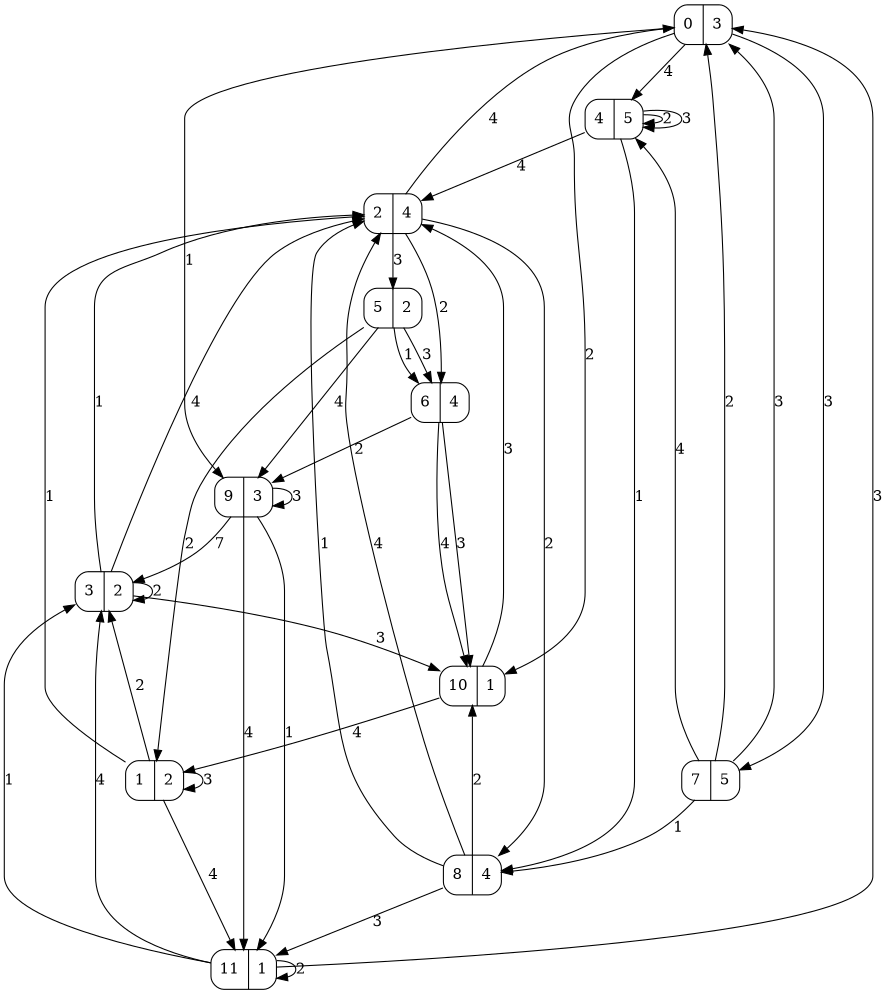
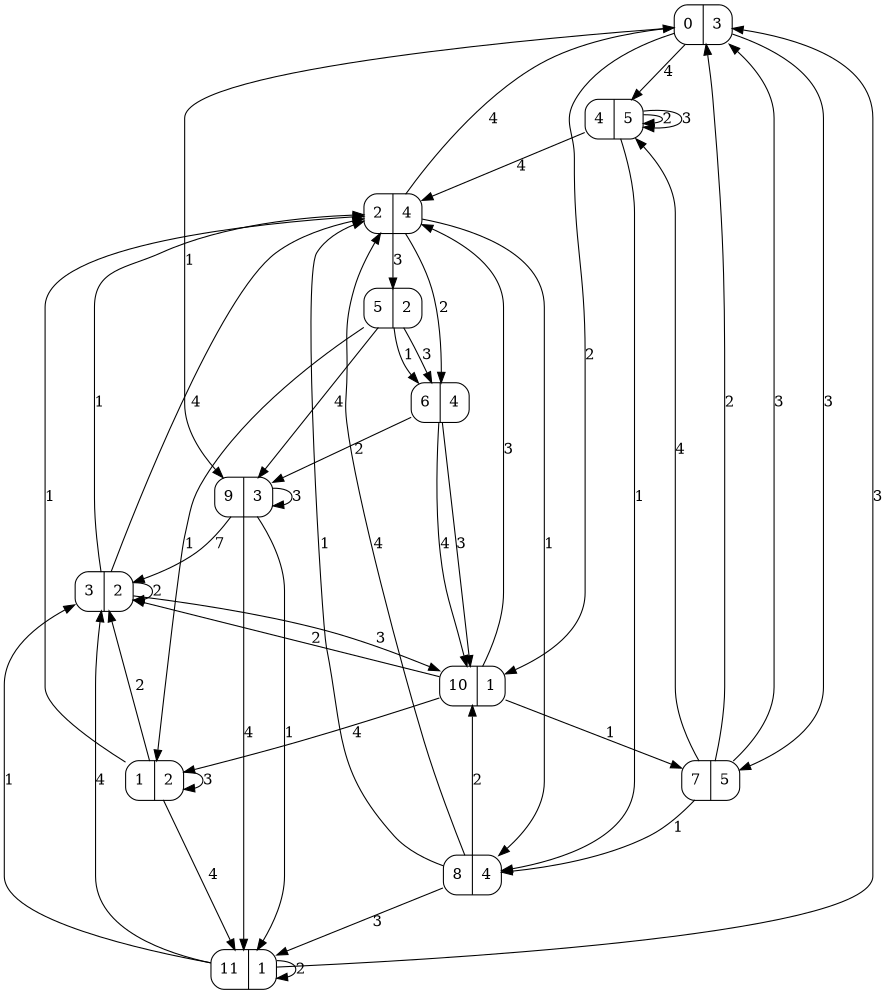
edge "5" -> "1": label "2" -> "1"
edge "2" -> "8": label "2" -> "1"
edge "10" -> "3": added, label "2"
edge "10" -> "7": added, label "1"
